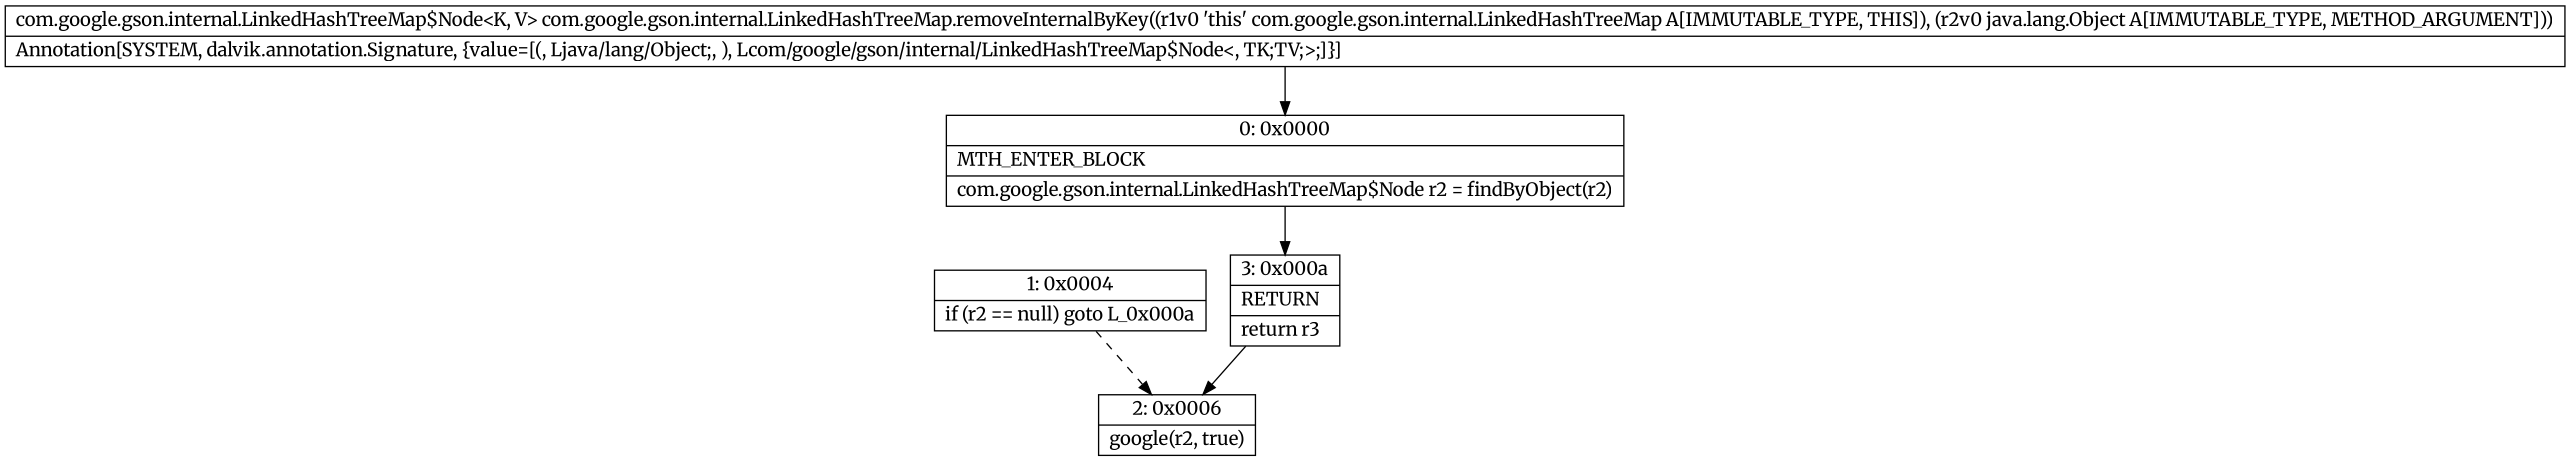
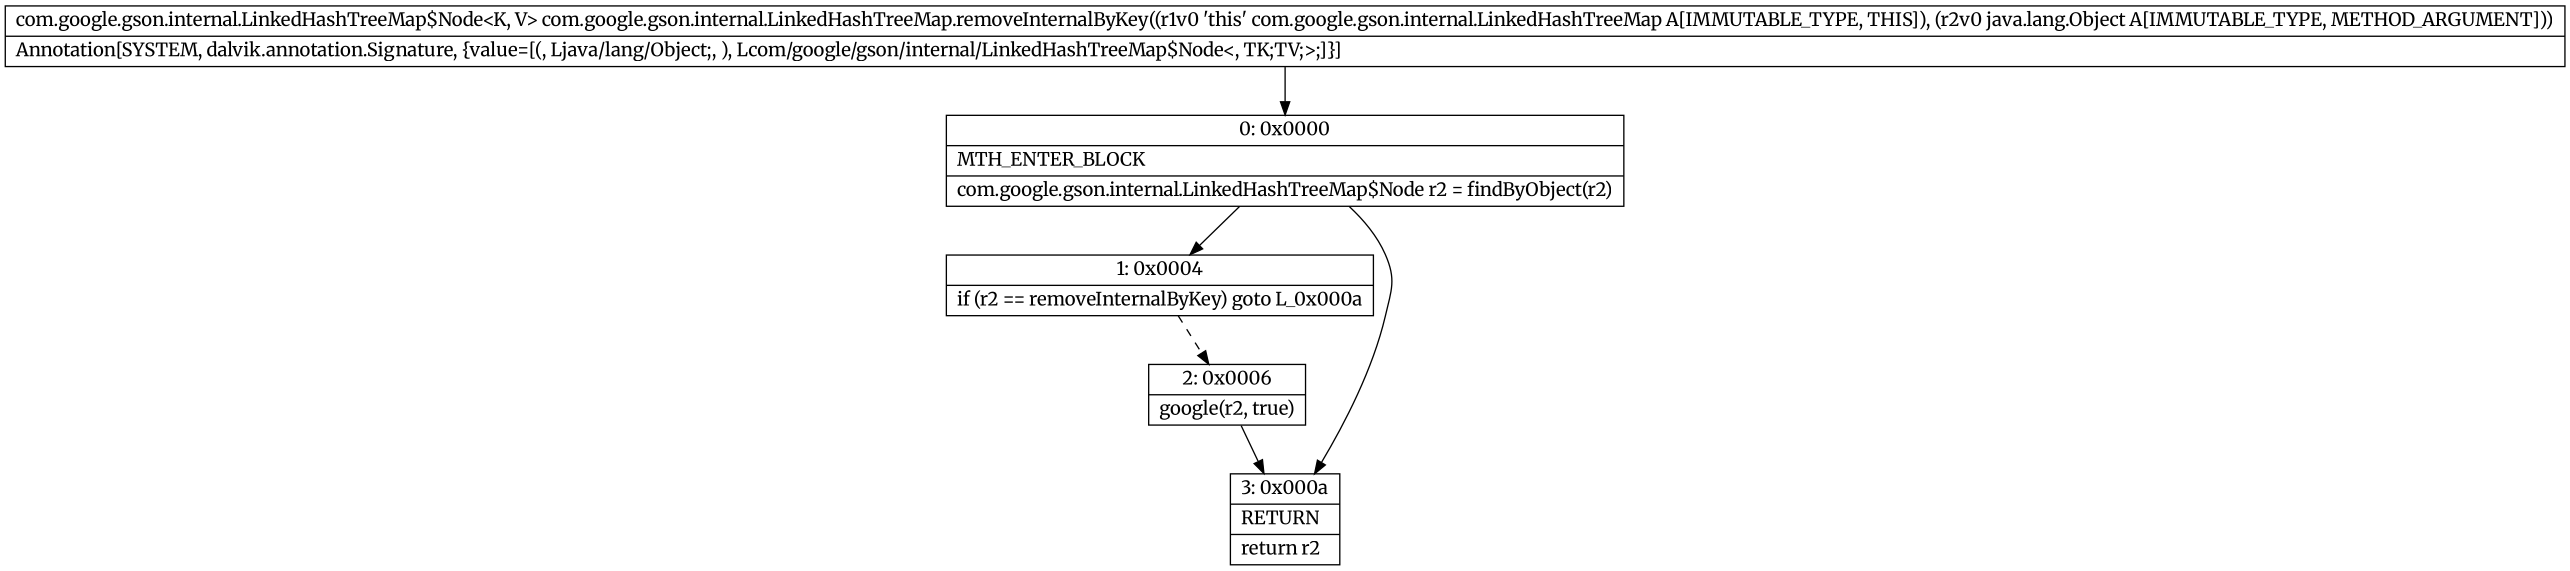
edge "0: 0x0000" -> "1: 0x0004": added
node "1: 0x0004": text "if (r2 == null) goto L_0x000a" -> "if (r2 == removeInternalByKey) goto L_0x000a"
node "3: 0x000a": text "return r3" -> "return r2"
edge "3: 0x000a" -> "2: 0x0006": reversed
